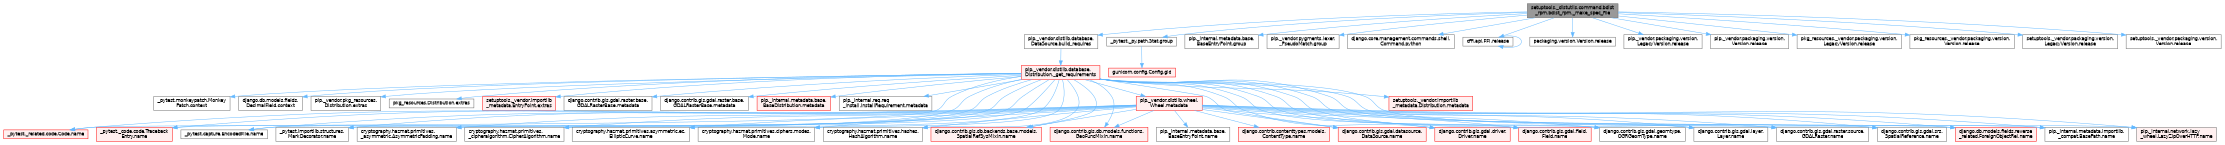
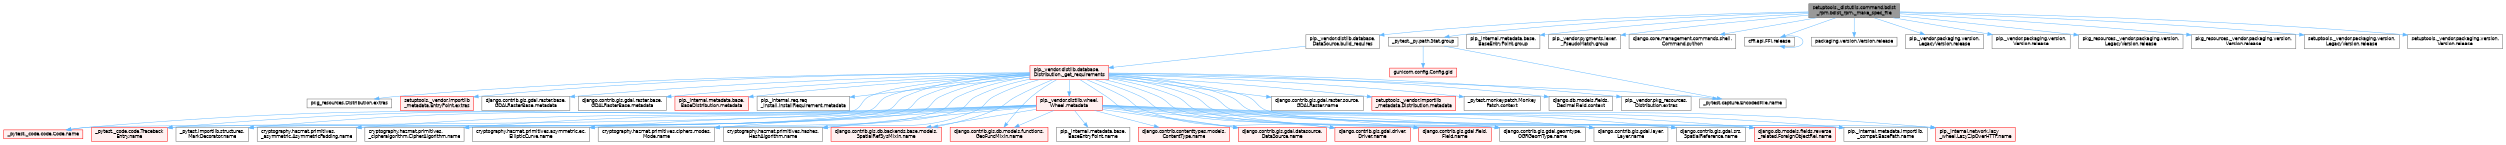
edge "pip._vendor.distlib.wheel. Wheel.metadata" -> "_pytest.capture.EncodedFile.name": now "_pytest._py.path.Stat.group" -> "_pytest.capture.EncodedFile.name"
edge "pip._vendor.distlib.wheel. Wheel.metadata" -> "django.contrib.gis.gdal.raster.source. GDALRaster.name": removed
node "_pytest._related.code.Code.name": label "_pytest._related.code.Code.name" -> "_pytest._code.code.Code.name"
node "pip._internal.network.lazy _wheel.LazyZipOverHTTP.name": color grey40 -> red
